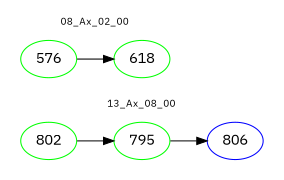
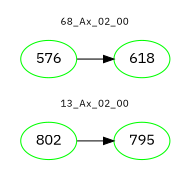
cluster "08_Ax_02_00": label "08_Ax_02_00" -> "68_Ax_02_00"
cluster "13_Ax_08_00": label "13_Ax_08_00" -> "13_Ax_02_00"
node "806": removed
